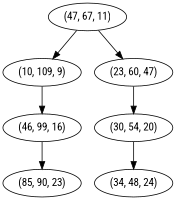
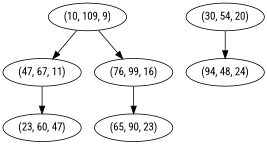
edge "(47, 67, 11)" -> "(10, 109, 9)": reversed
edge "(23, 60, 47)" -> "(30, 54, 20)": removed
node "(46, 99, 16)": label "(46, 99, 16)" -> "(76, 99, 16)"
node "(85, 90, 23)": label "(85, 90, 23)" -> "(65, 90, 23)"
node "(34, 48, 24)": label "(34, 48, 24)" -> "(94, 48, 24)"
